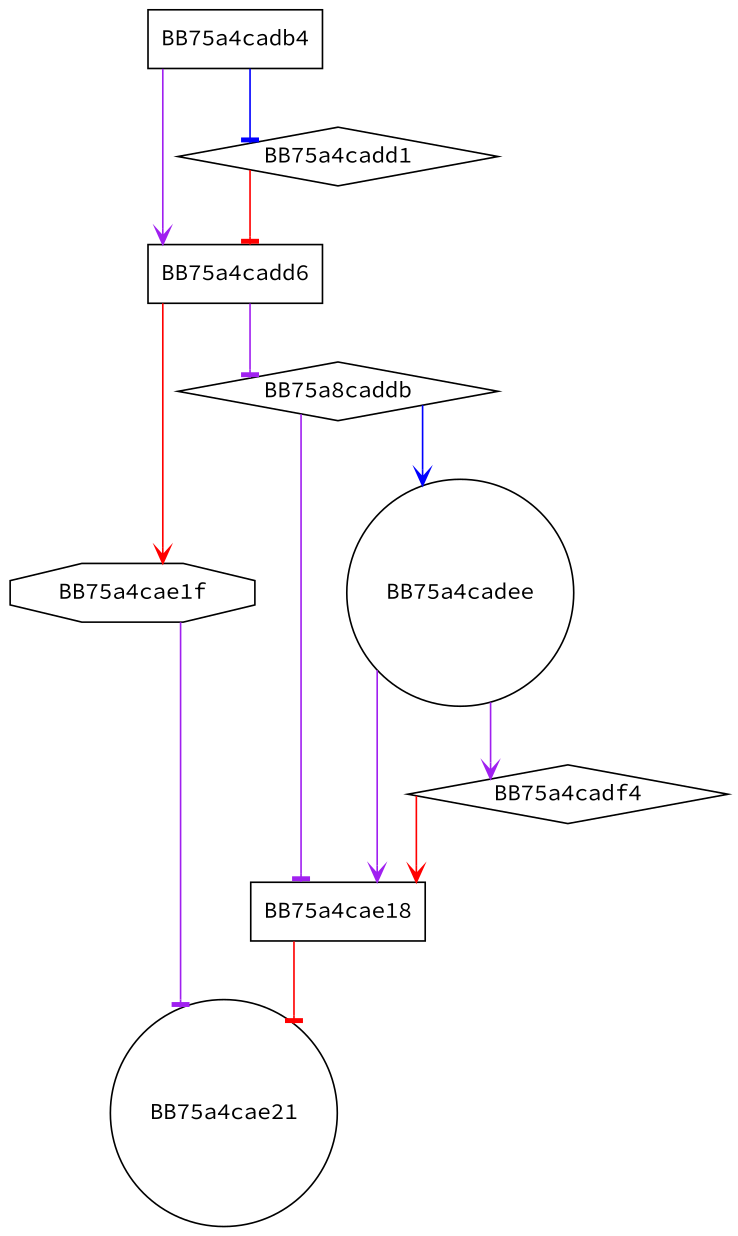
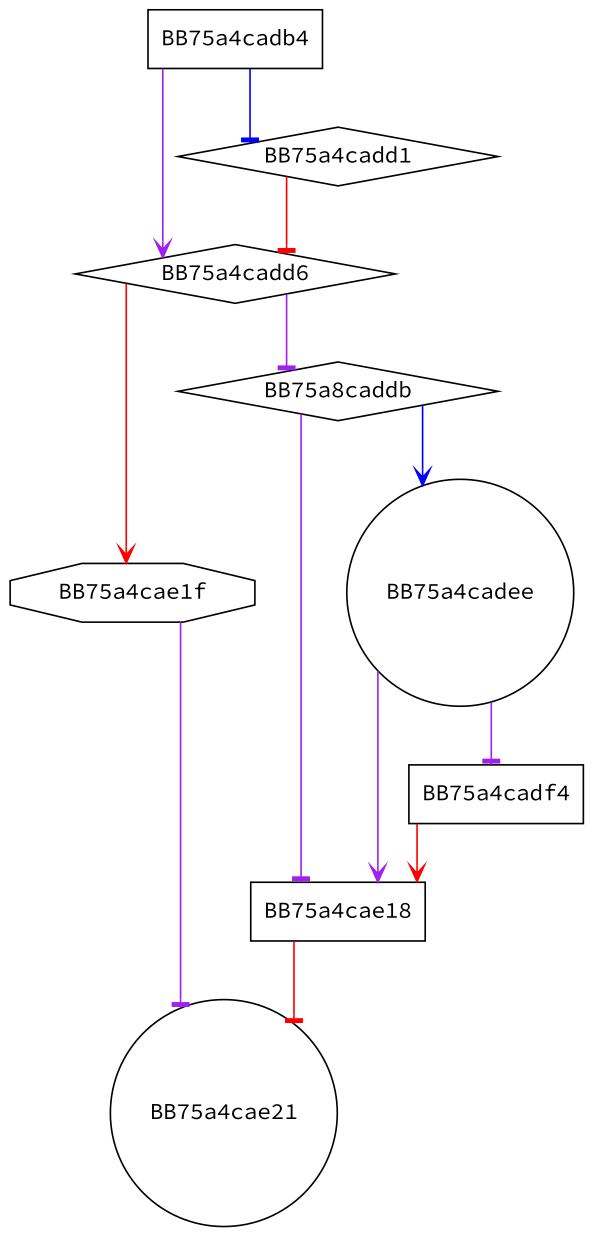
node "BB75a4cadd6": shape box -> diamond
edge "BB75a4cadee" -> "BB75a4cadf4": arrowhead vee -> tee
node "BB75a4cadf4": shape diamond -> box
